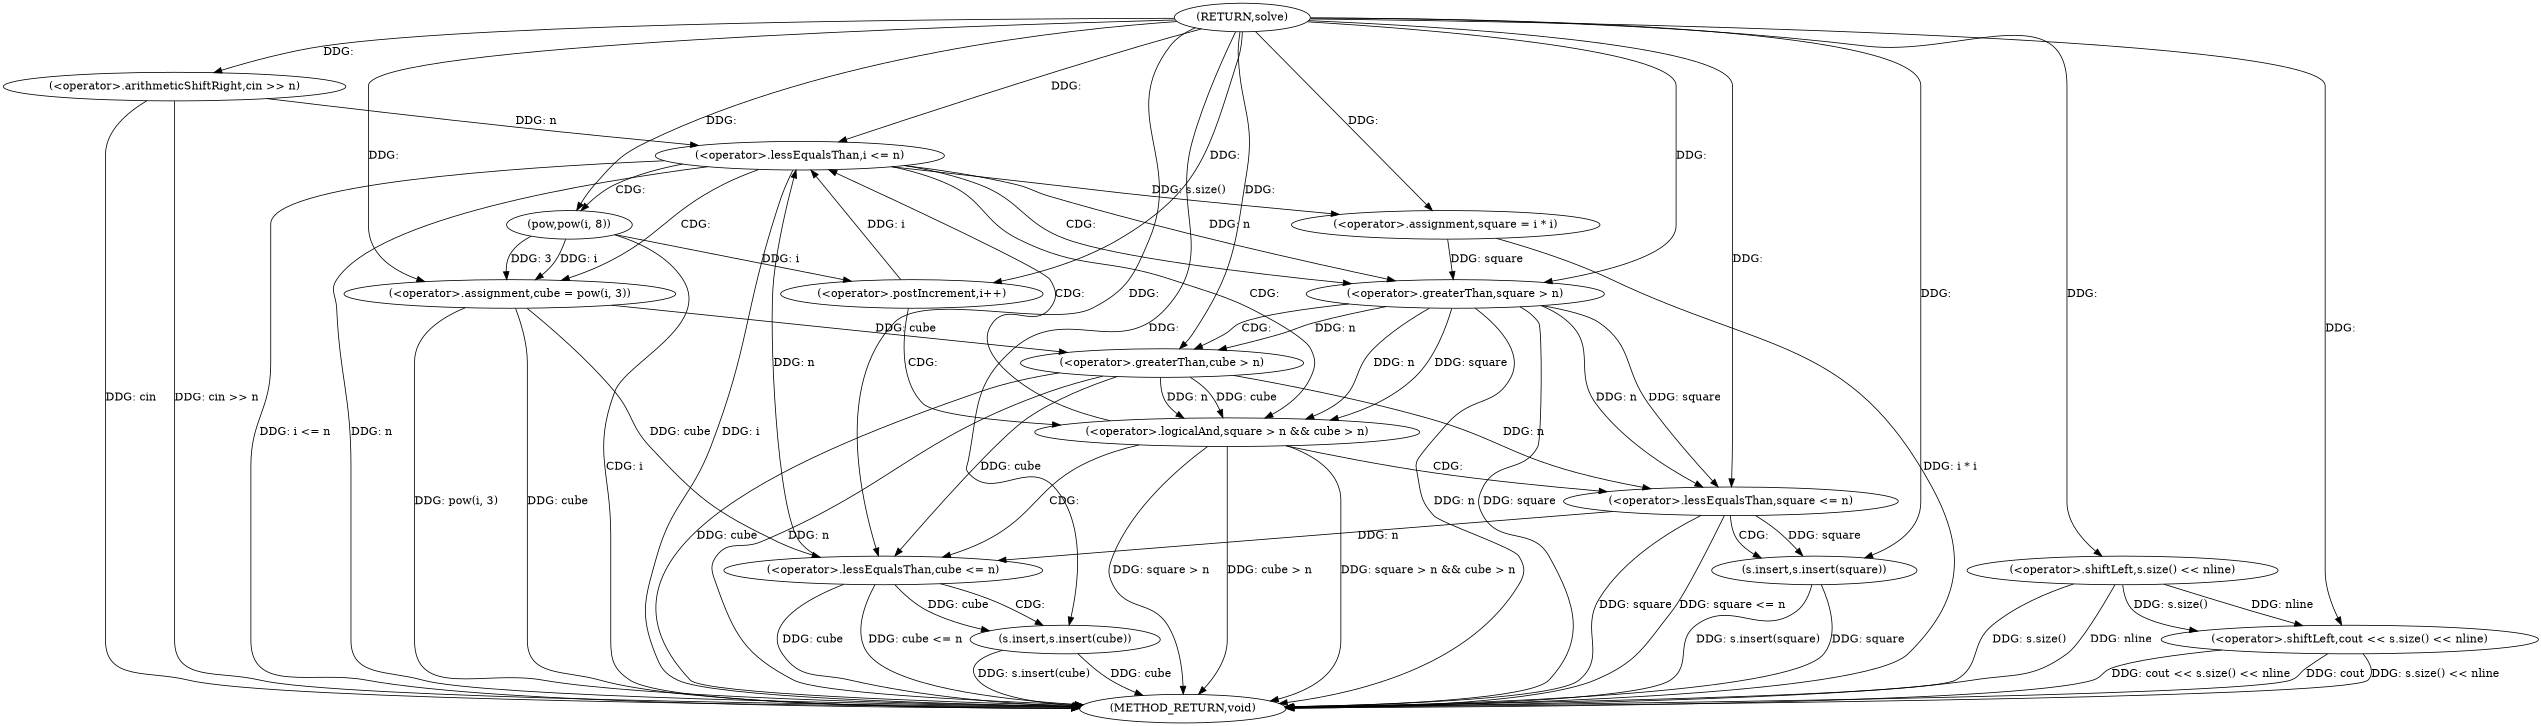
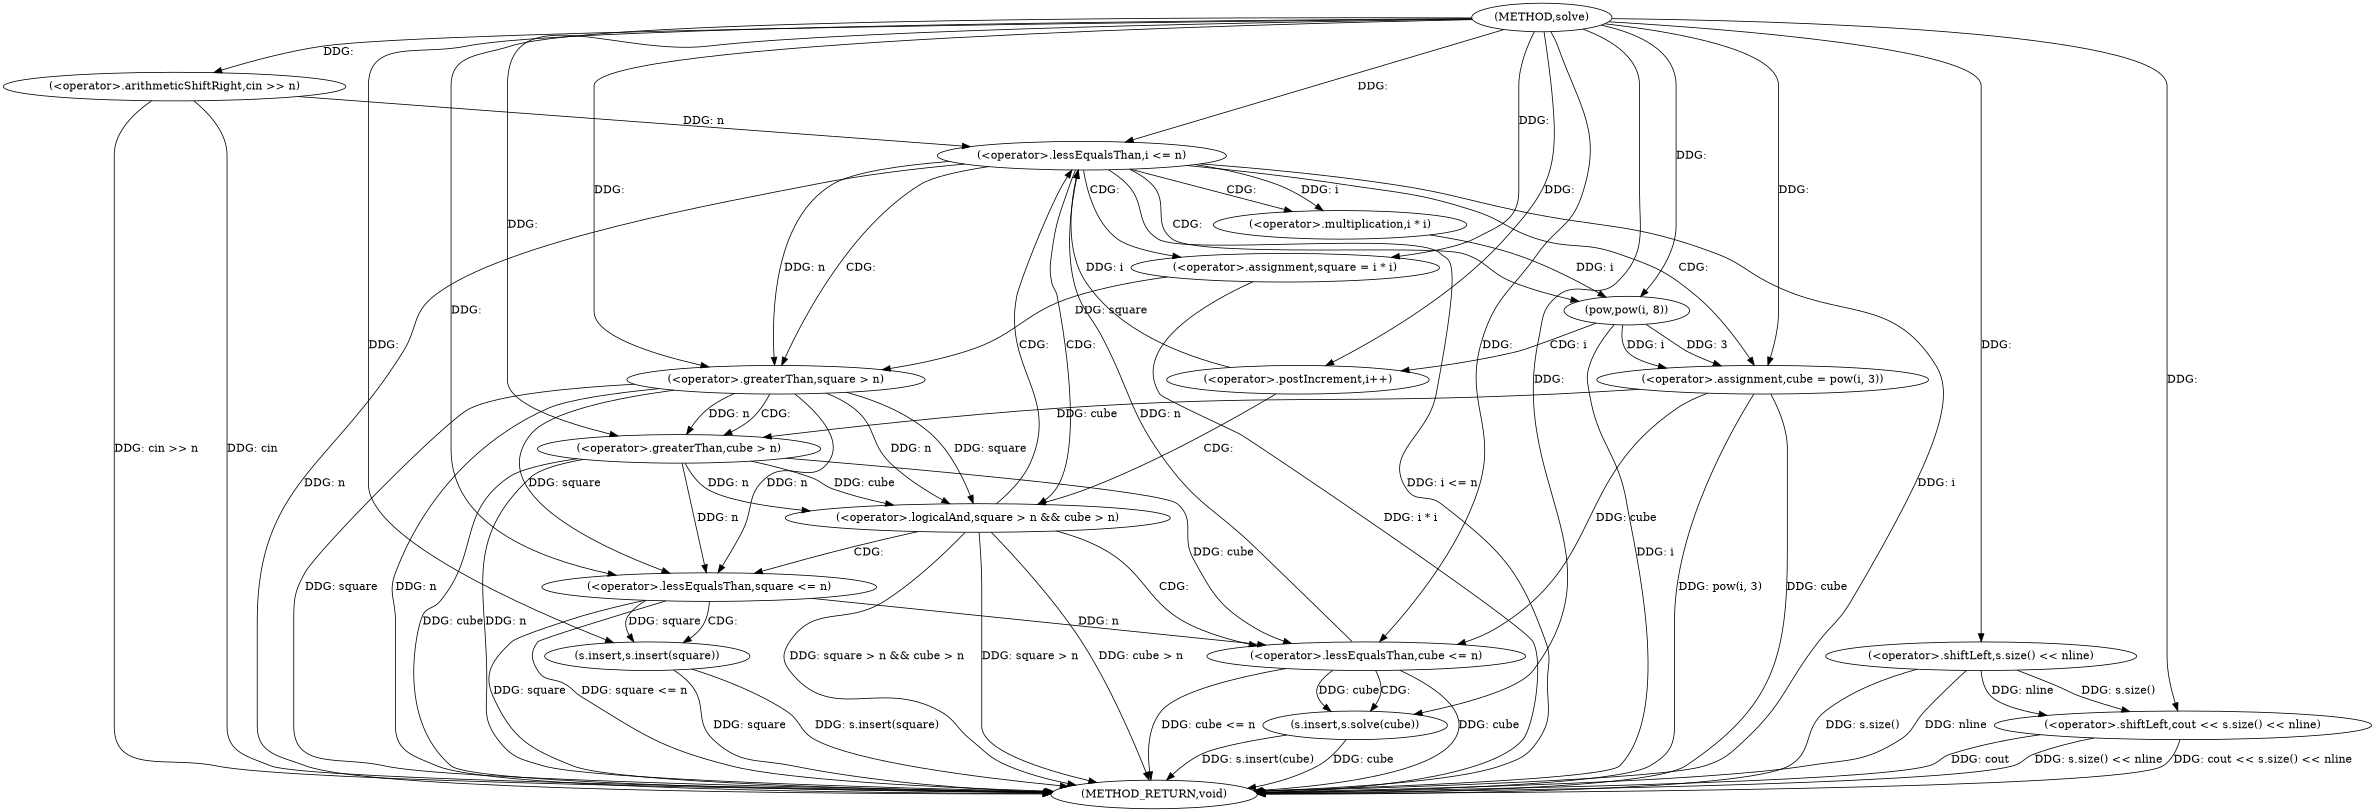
node "(RETURN,solve)": label "(RETURN,solve)" -> "(METHOD,solve)"
edge "(<operator>.lessEqualsThan,i <= n)" -> "(<operator>.assignment,square = i * i)": label "DDG: s.size()" -> "CDG: "
node "(<operator>.multiplication,i * i)": added
edge "(pow,pow(i, 8))" -> "(<operator>.postIncrement,i++)": label "DDG: i" -> "CDG: i"
edge "(pow,pow(i, 8))" -> "(METHOD_RETURN,void)": label "CDG: i" -> "DDG: i"
node "(s.insert,s.insert(cube))": label "(s.insert,s.insert(cube))" -> "(s.insert,s.solve(cube))"
